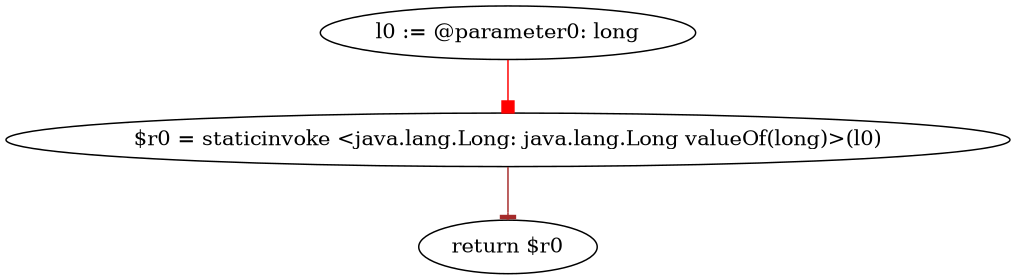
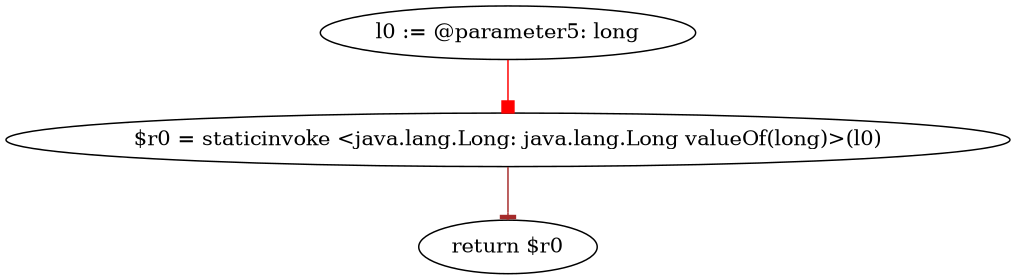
node "l0 := @parameter0: long": label "l0 := @parameter0: long" -> "l0 := @parameter5: long"
